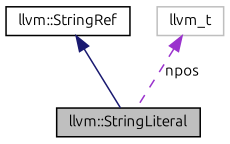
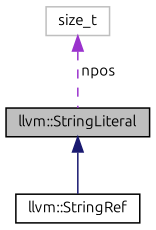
node "llvm_t": label "llvm_t" -> "size_t"
edge "llvm::StringLiteral" -> "llvm::StringRef": reversed
